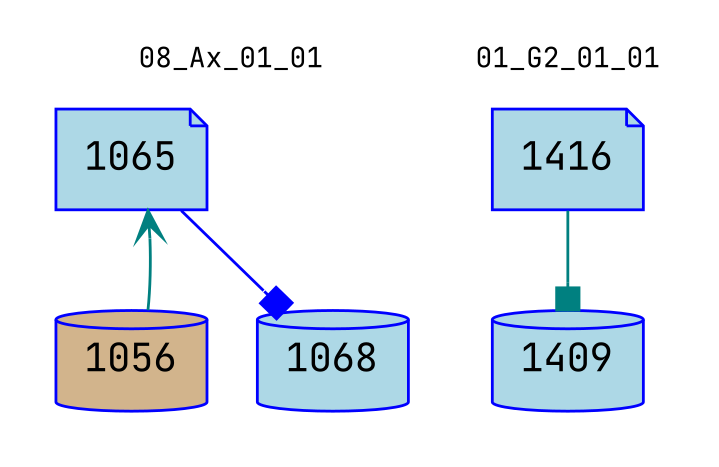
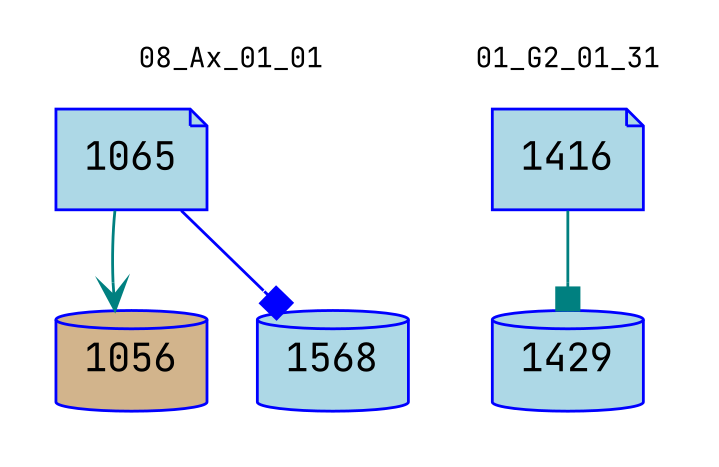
cluster "01_G2_01_01": label "01_G2_01_01" -> "01_G2_01_31"
edge "1056" -> "1065": reversed
node "1068": label "1068" -> "1568"
node "1409": label "1409" -> "1429"
